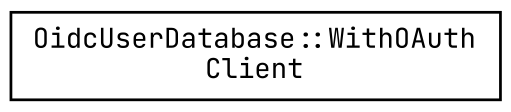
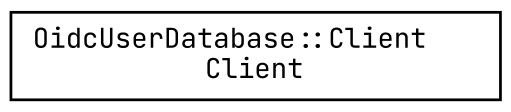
node "OidcUserDatabase::WithOAuth Client": label "OidcUserDatabase::WithOAuth Client" -> "OidcUserDatabase::Client Client"
